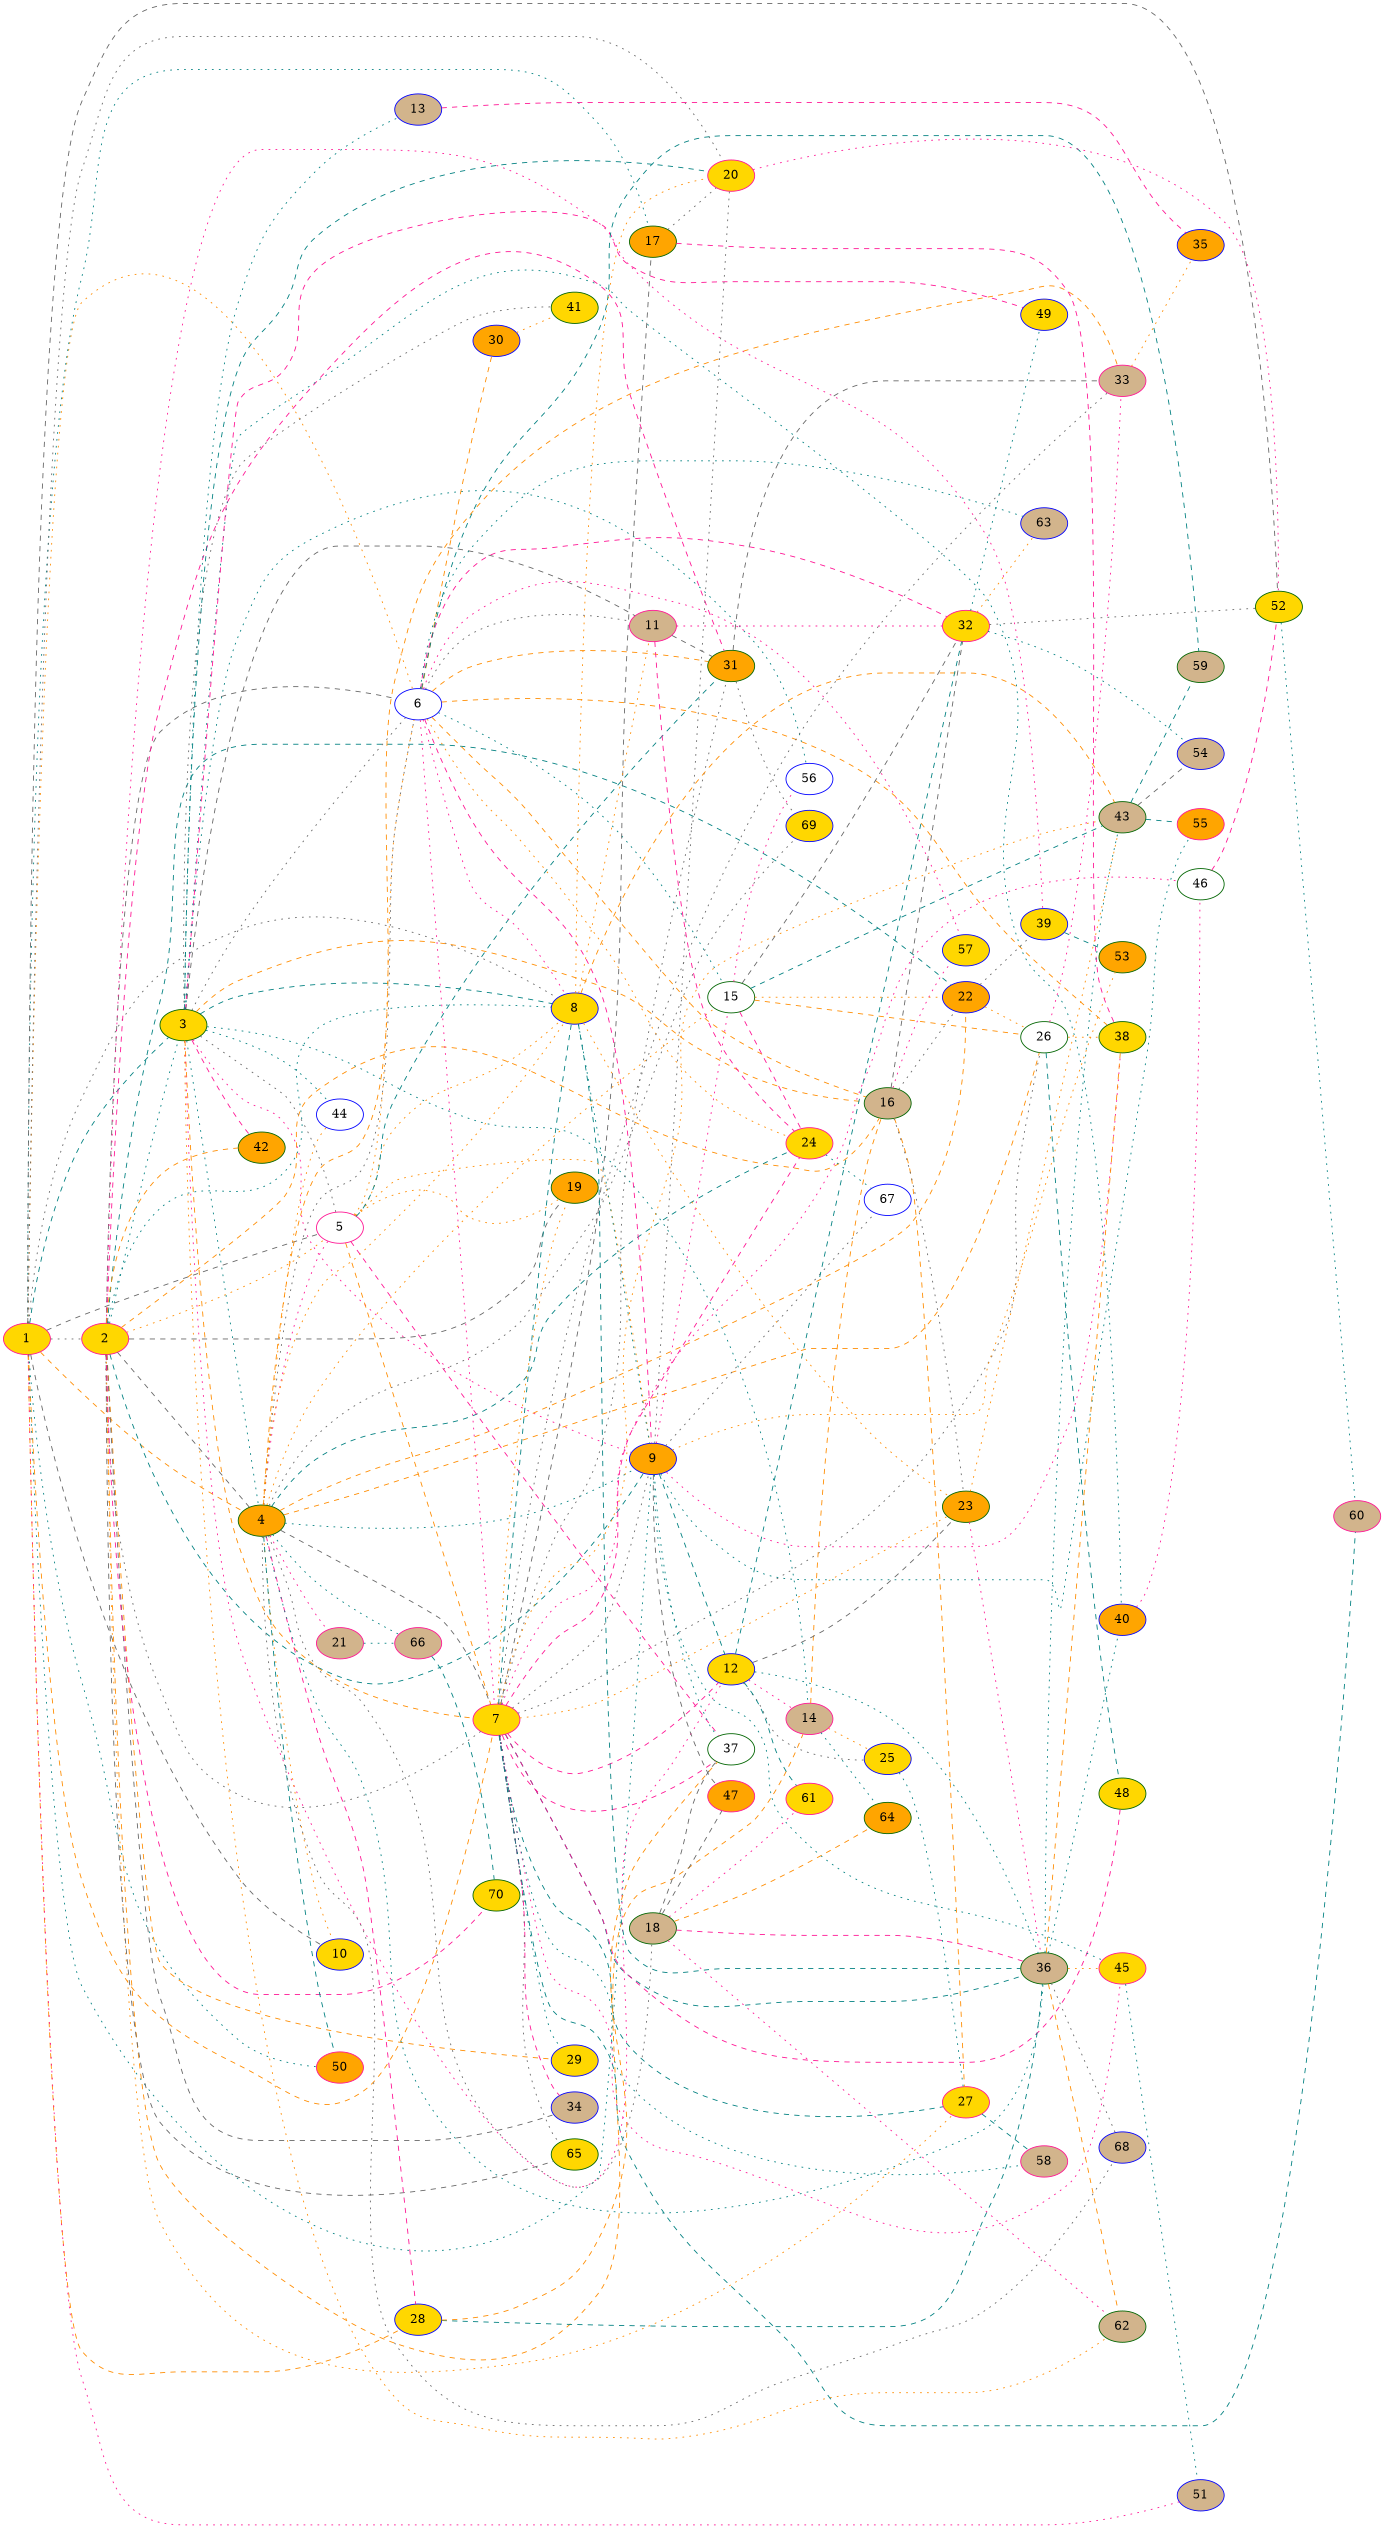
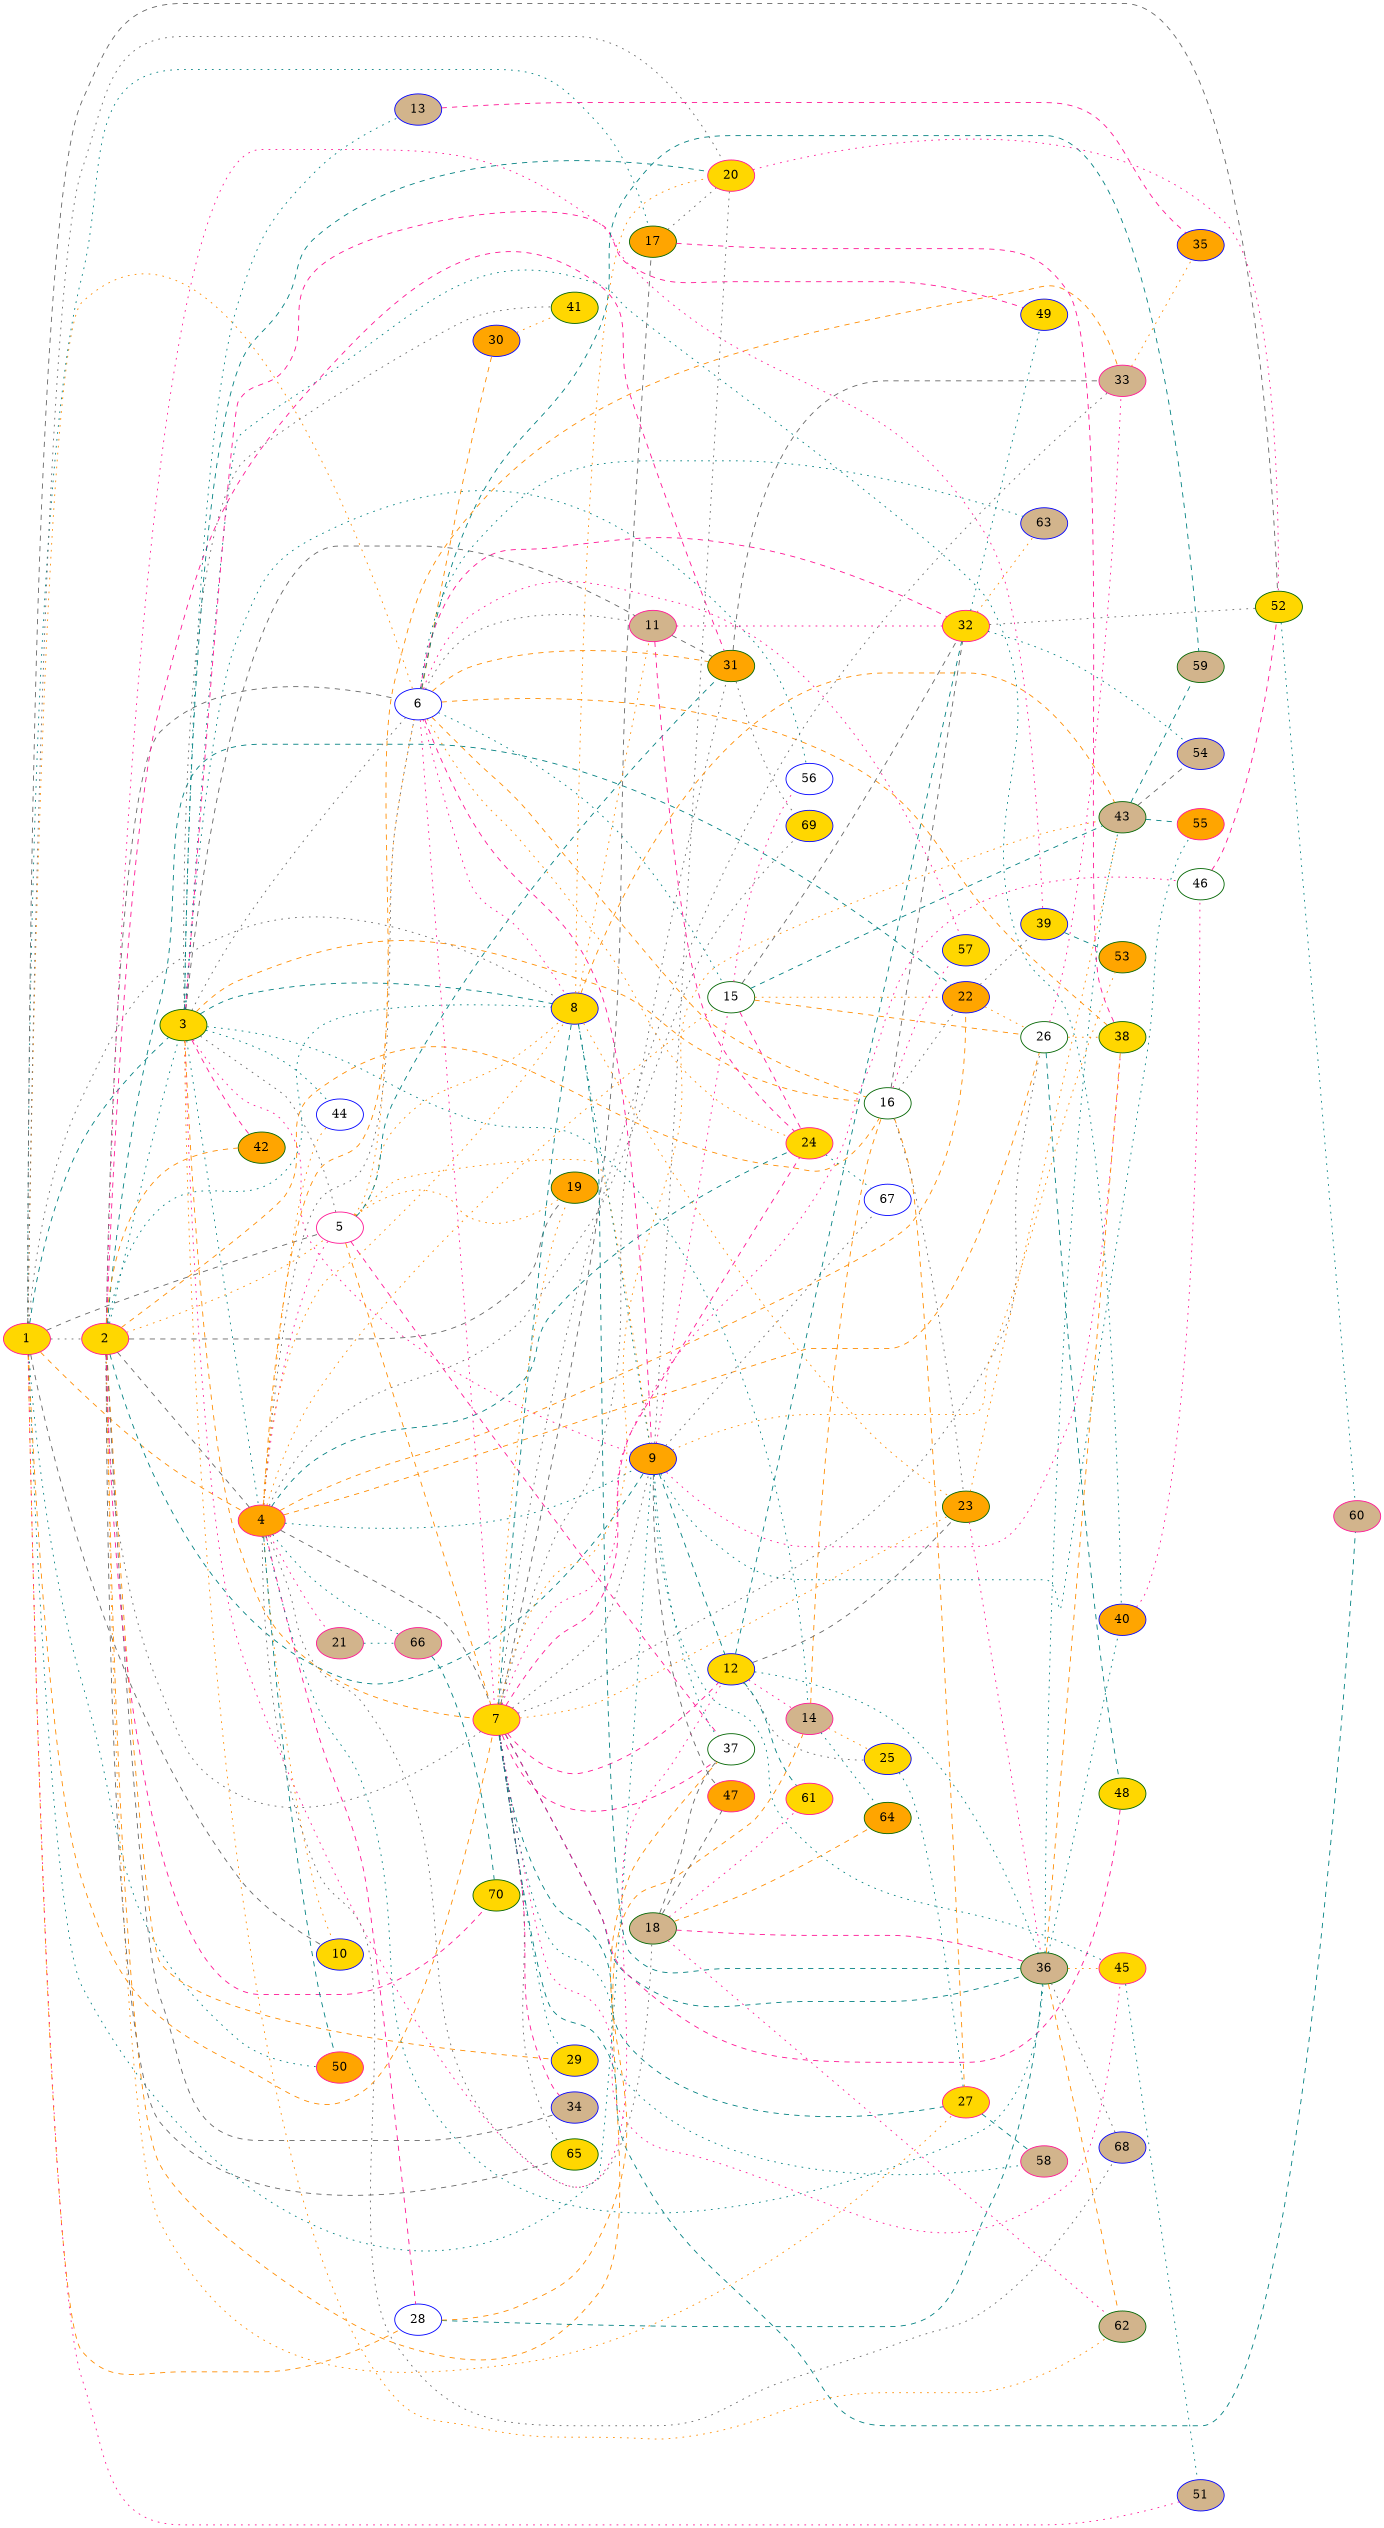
node "16": fillcolor tan -> white
node "4": color darkgreen -> deeppink
node "28": fillcolor gold -> white
